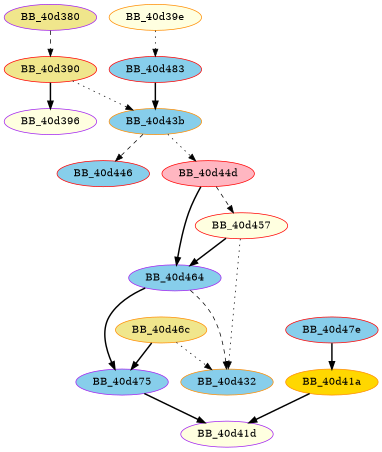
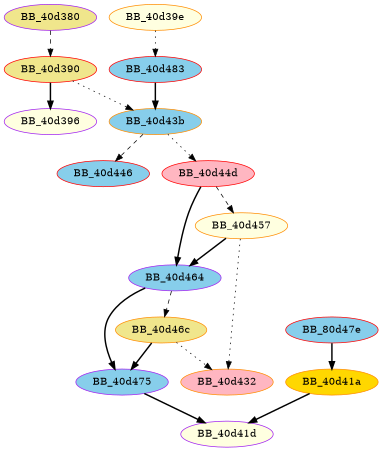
node "BB_40d457": color red -> darkorange
edge "BB_40d464" -> "BB_40d432": now "BB_40d464" -> "BB_40d46c"
node "BB_40d47e": label "BB_40d47e" -> "BB_80d47e"
node "BB_40d432": fillcolor skyblue -> lightpink
